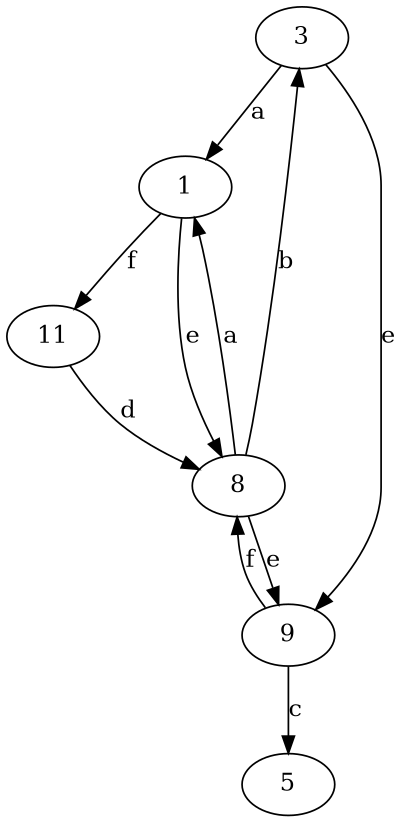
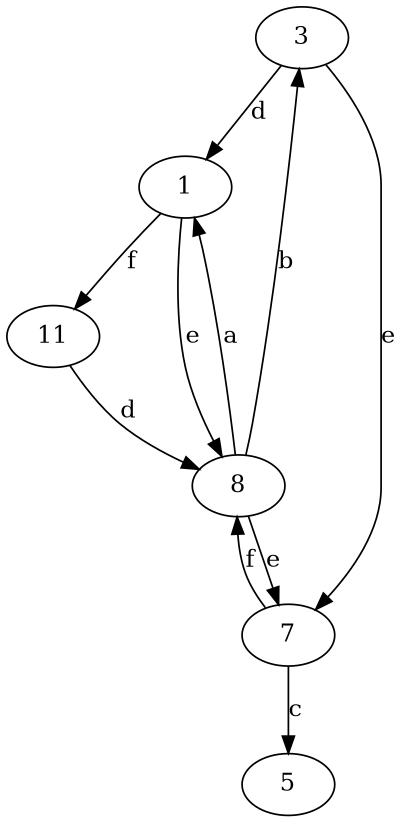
edge "3" -> "1": label "a" -> "d"
node "9": label "9" -> "7"
